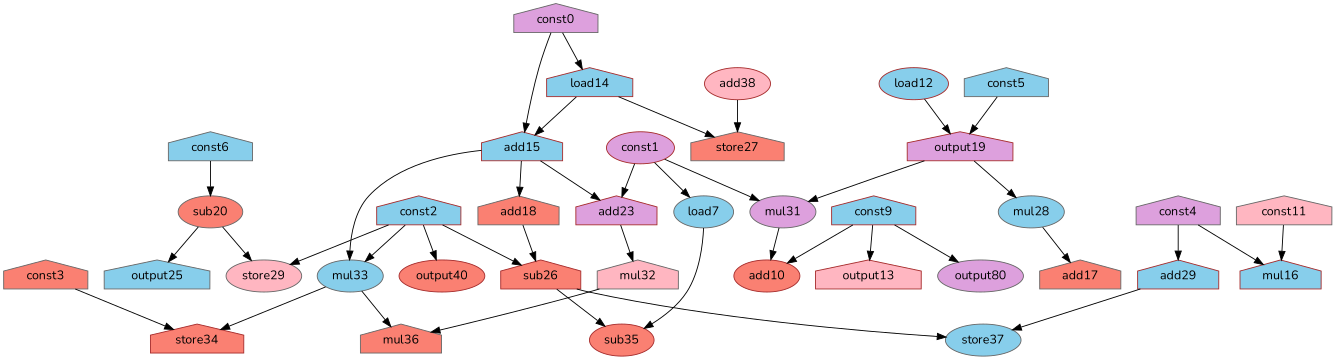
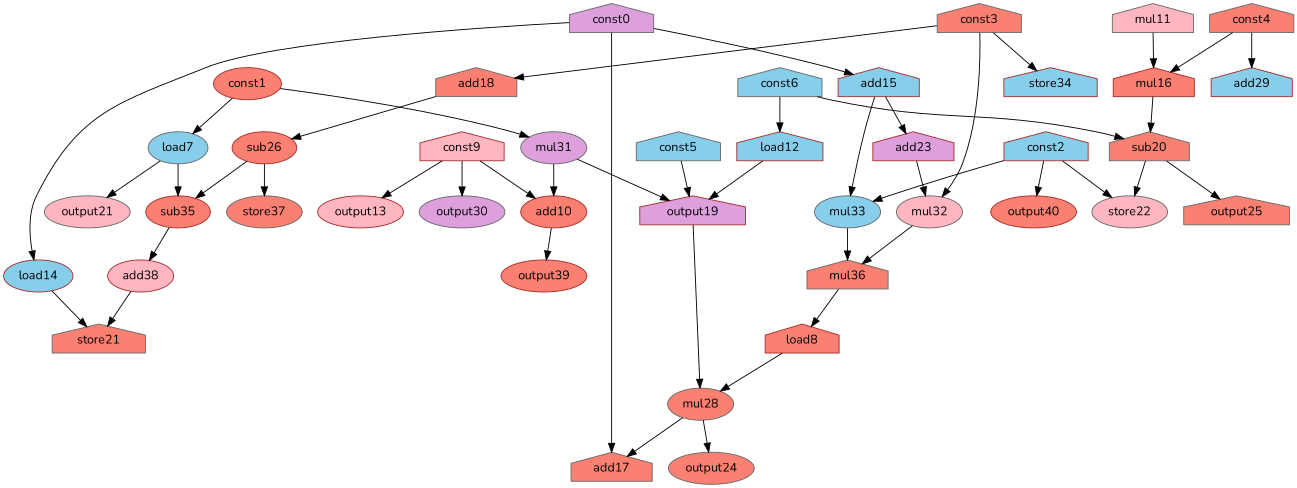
node "load14": shape house -> ellipse
node "load12": shape ellipse -> house
edge "const6" -> "load12": added
edge "const3" -> "mul32": added
edge "mul16" -> "sub20": added
edge "load14" -> "add15": removed
node "const1": fillcolor plum -> salmon
node "store27": label "store27" -> "store21"
edge "add15" -> "add18": now "const3" -> "add18"
edge "const1" -> "add23": removed
edge "output19" -> "mul31": reversed
node "output21": added
node "sub20": shape ellipse -> house
node "const9": fillcolor skyblue -> lightpink
node "mul28": fillcolor skyblue -> salmon
node "const4": fillcolor plum -> salmon
node "const11": label "const11" -> "mul11"
edge "const0" -> "add17": added
edge "sub35" -> "add38": added
edge "const2" -> "sub26": removed
node "output25": fillcolor skyblue -> salmon
node "store29": label "store29" -> "store22"
node "sub26": shape house -> ellipse
node "output39": added
node "mul32": shape house -> ellipse
node "output13": shape house -> ellipse
node "output80": label "output80" -> "output30"
node "mul16": fillcolor skyblue -> salmon
edge "mul33" -> "store34": removed
edge "add29" -> "store37": removed
node "store34": fillcolor salmon -> skyblue
node "load8": added
node "store37": fillcolor skyblue -> salmon
node "output24": added
